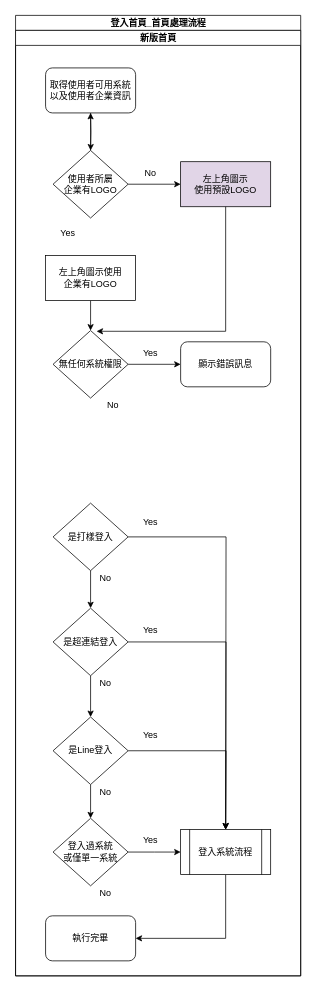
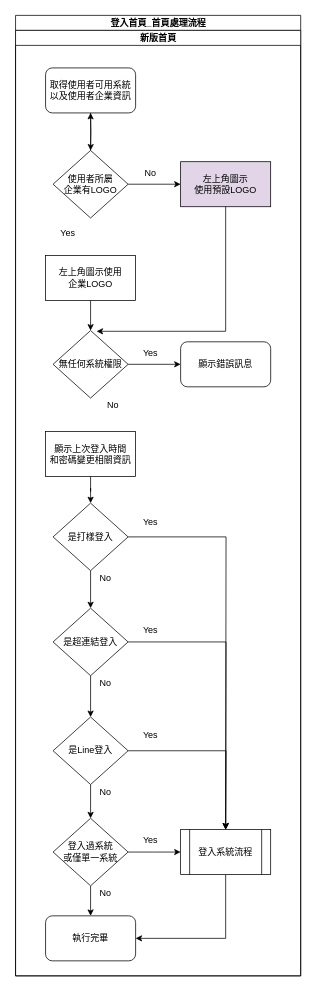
node "左上角圖示使用 企業有LOGO": label "左上角圖示使用 企業有LOGO" -> "左上角圖示使用 企業LOGO"
node "顯示上次登入時間 和密碼變更相關資訊": added
edge "顯示上次登入時間 和密碼變更相關資訊" -> "是打樣登入": added
edge "登入過系統 或僅單一系統" -> "執行完畢": added
